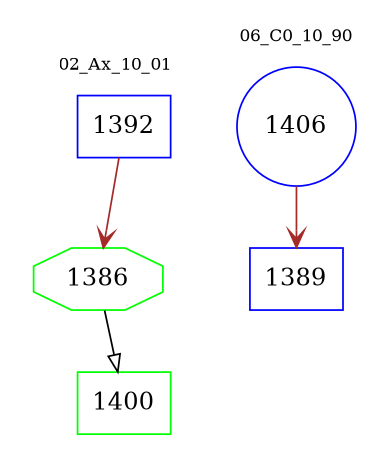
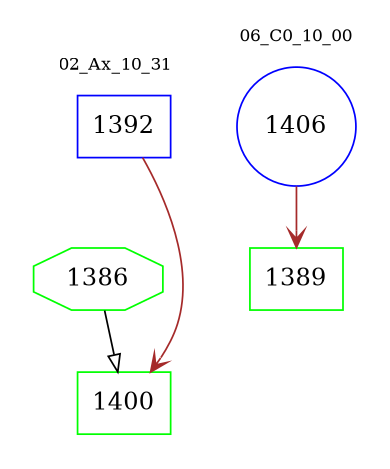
cluster "06_C0_10_90": label "06_C0_10_90" -> "06_C0_10_00"
cluster "02_Ax_10_01": label "02_Ax_10_01" -> "02_Ax_10_31"
edge "1392" -> "1386": now "1392" -> "1400"
node "1389": color blue -> green
